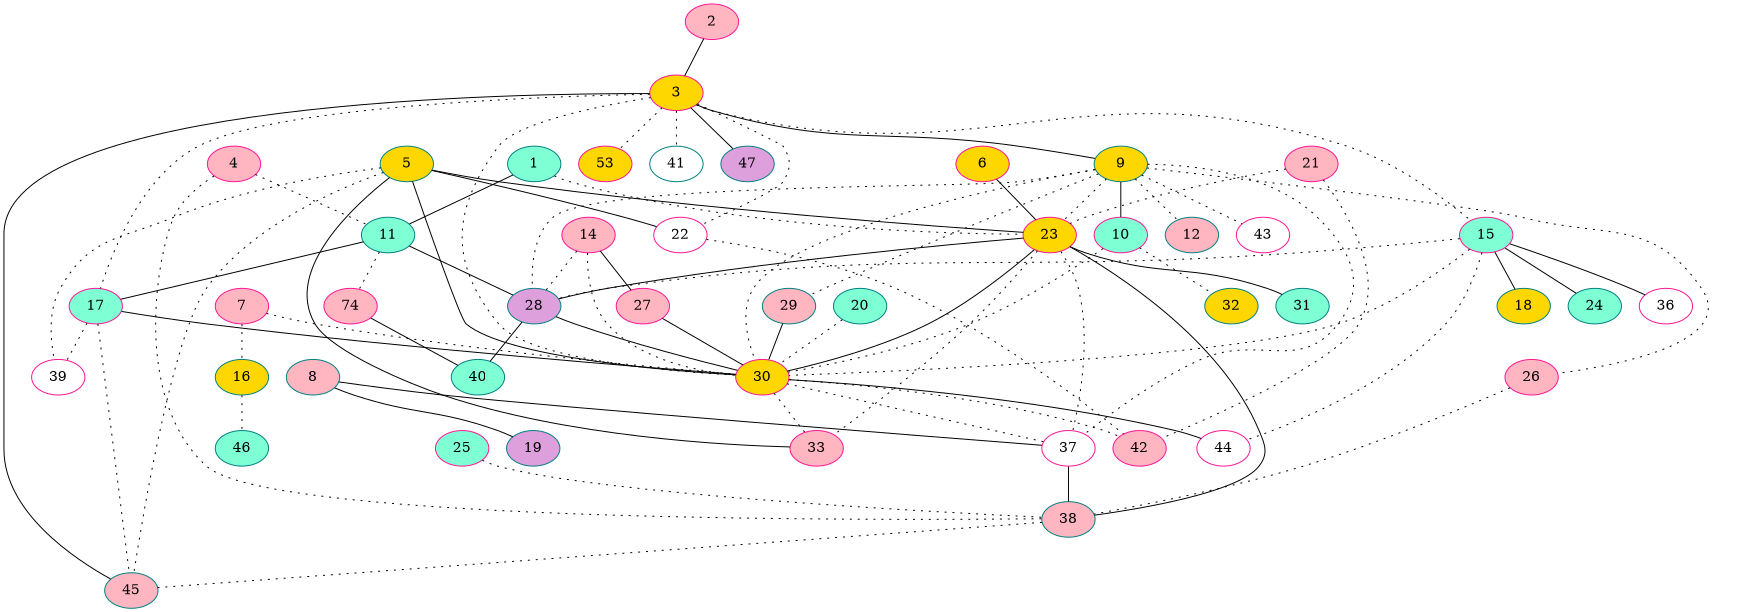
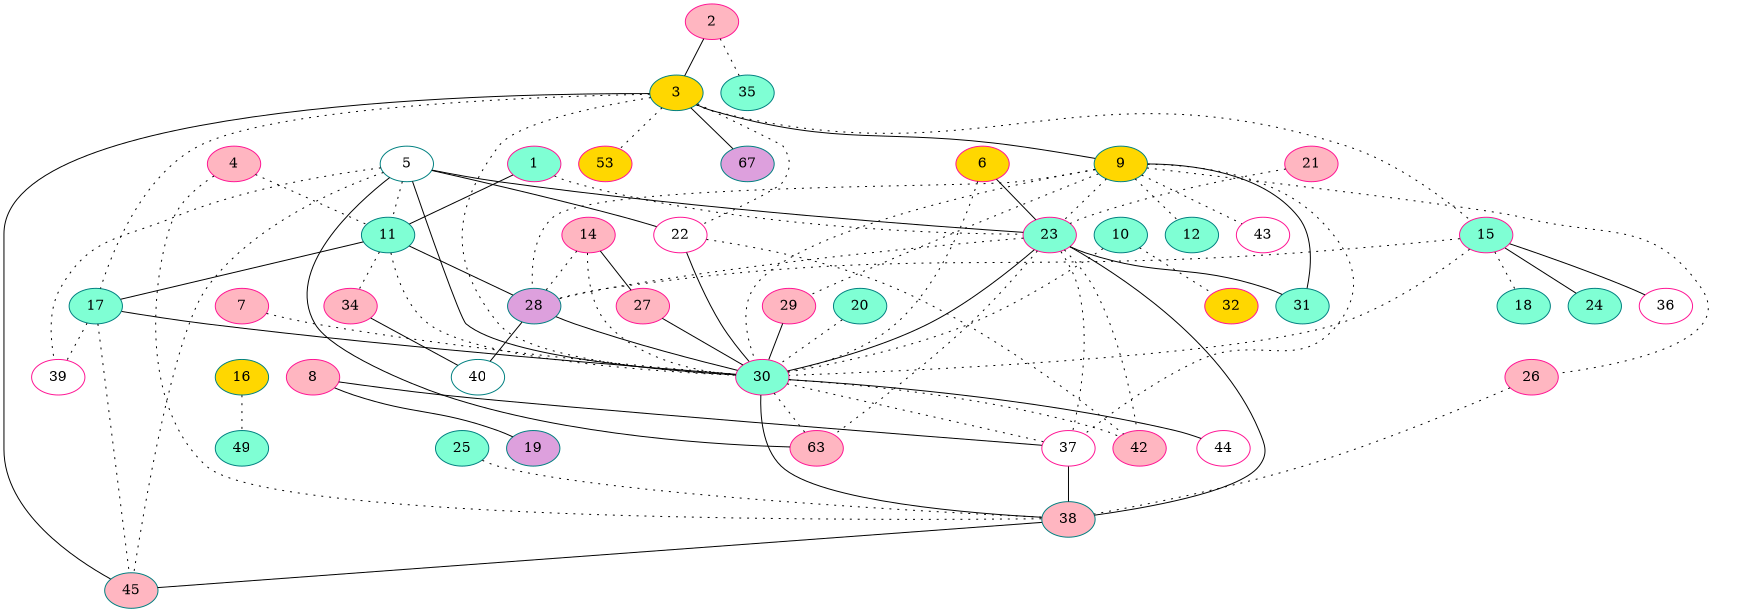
node "3": color deeppink -> teal
node "35": added
node "5": fillcolor gold -> white
node "1": color teal -> deeppink
node "41": removed
node "47": label "47" -> "67"
edge "5" -- "11": added
edge "9" -- "10": now "9" -- "31"
node "23": fillcolor gold -> aquamarine
node "10": color deeppink -> teal
node "12": fillcolor lightpink -> aquamarine
edge "23" -- "28": style solid -> dotted
edge "15" -- "18": style solid -> dotted
node "17": color deeppink -> teal
node "74": label "74" -> "34"
node "29": color teal -> deeppink
node "32": color teal -> deeppink
node "18": fillcolor gold -> aquamarine
edge "6" -- "30": added
edge "22" -- "30": added
edge "11" -- "30": added
edge "7" -- "16": removed
edge "21" -- "42": now "23" -- "42"
edge "15" -- "44": removed
node "8": color teal -> deeppink
node "40": fillcolor aquamarine -> white
node "30": fillcolor gold -> aquamarine
node "46": label "46" -> "49"
node "25": color deeppink -> teal
node "33": label "33" -> "63"
edge "30" -- "38": added
edge "38" -- "45": style dotted -> solid
